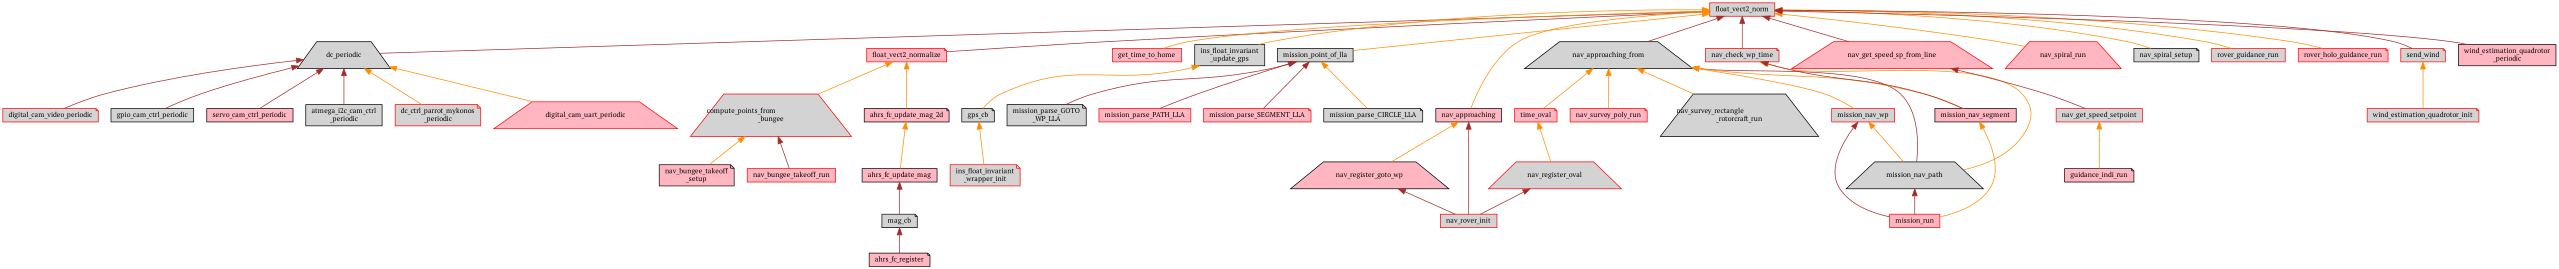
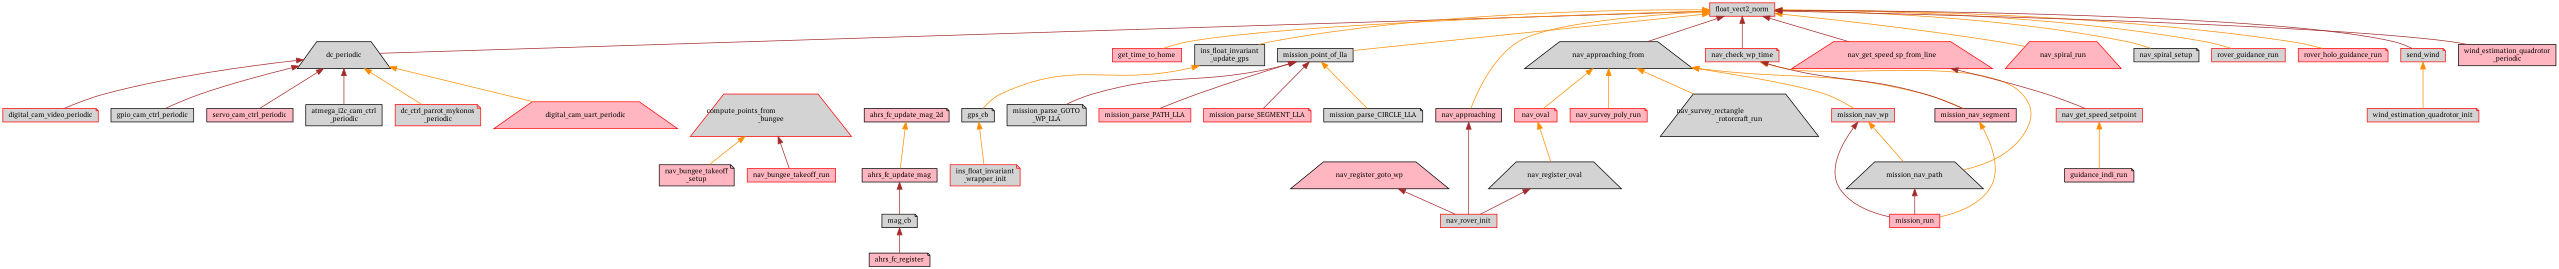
node "float_vect2_normalize": removed
edge "mission_nav_path" -> "nav_approaching_from": removed
node "time_oval": label "time_oval" -> "nav_oval"
edge "nav_register_goto_wp" -> "nav_approaching": removed
node "nav_register_oval": color red -> black
